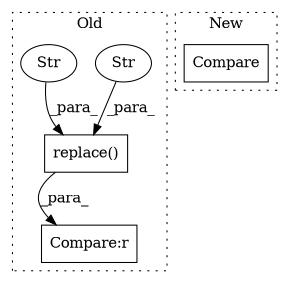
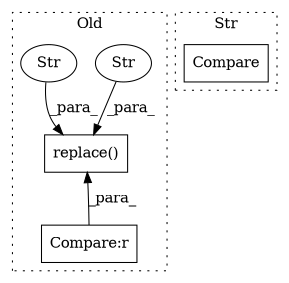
cluster "New": label "New" -> "Str"
edge "replace()" -> "Compare:r": reversed
